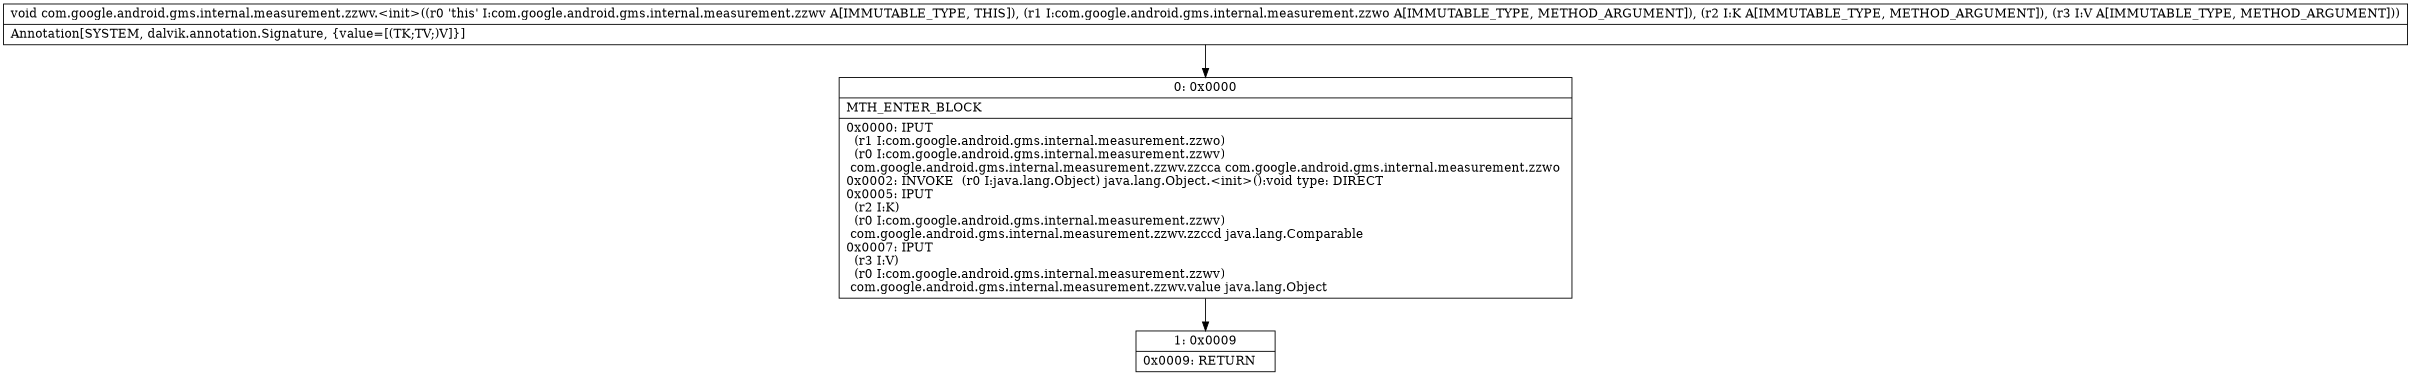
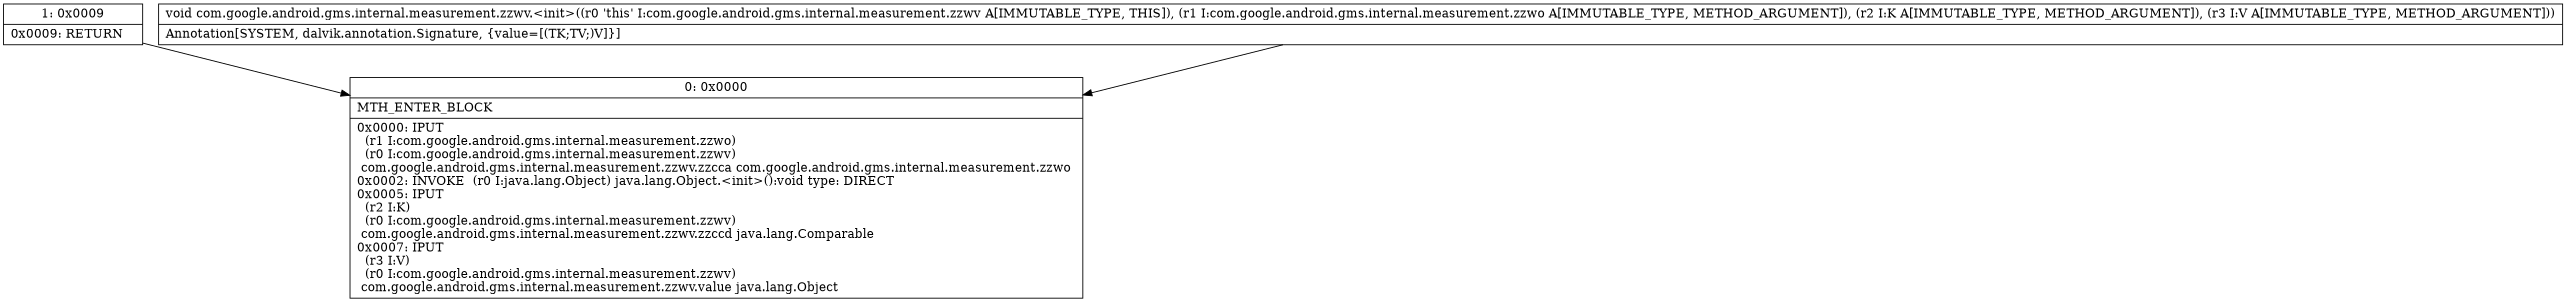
edge "0: 0x0000" -> "1: 0x0009": reversed
